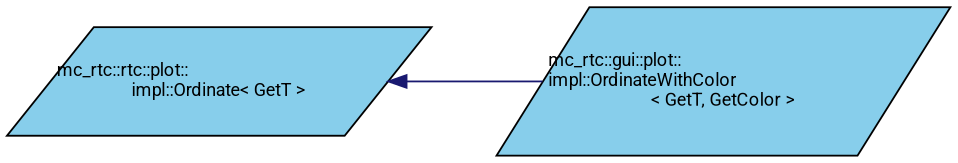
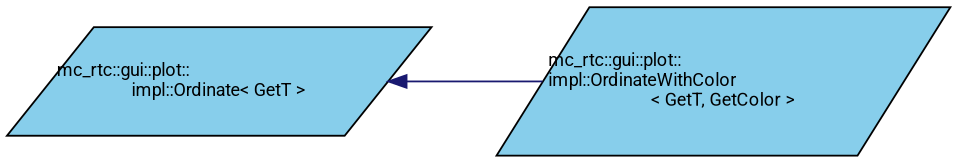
node "mc_rtc::rtc::plot:: impl::Ordinate< GetT >": label "mc_rtc::rtc::plot:: impl::Ordinate< GetT >" -> "mc_rtc::gui::plot:: impl::Ordinate< GetT >"
